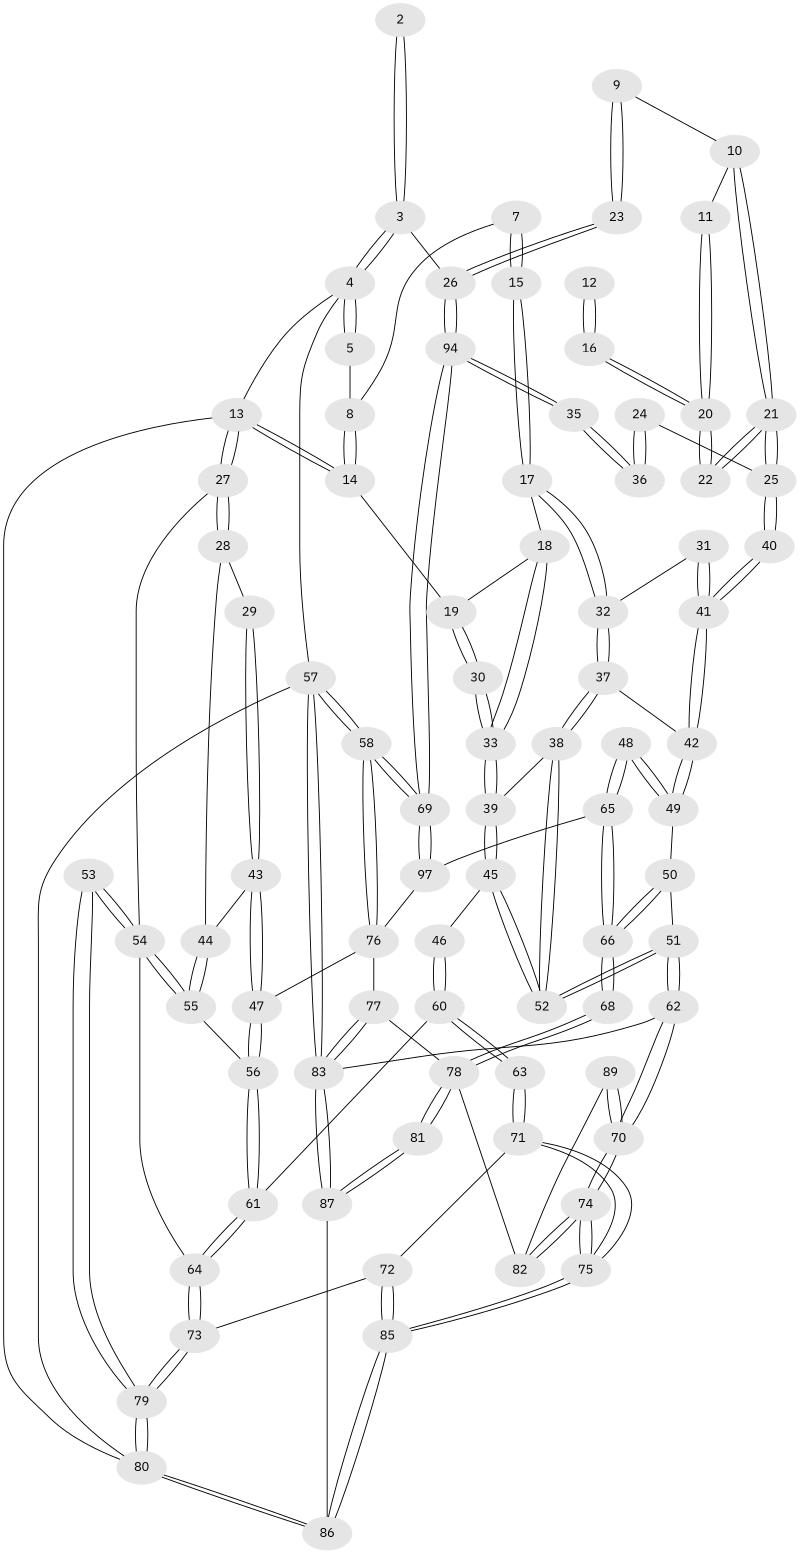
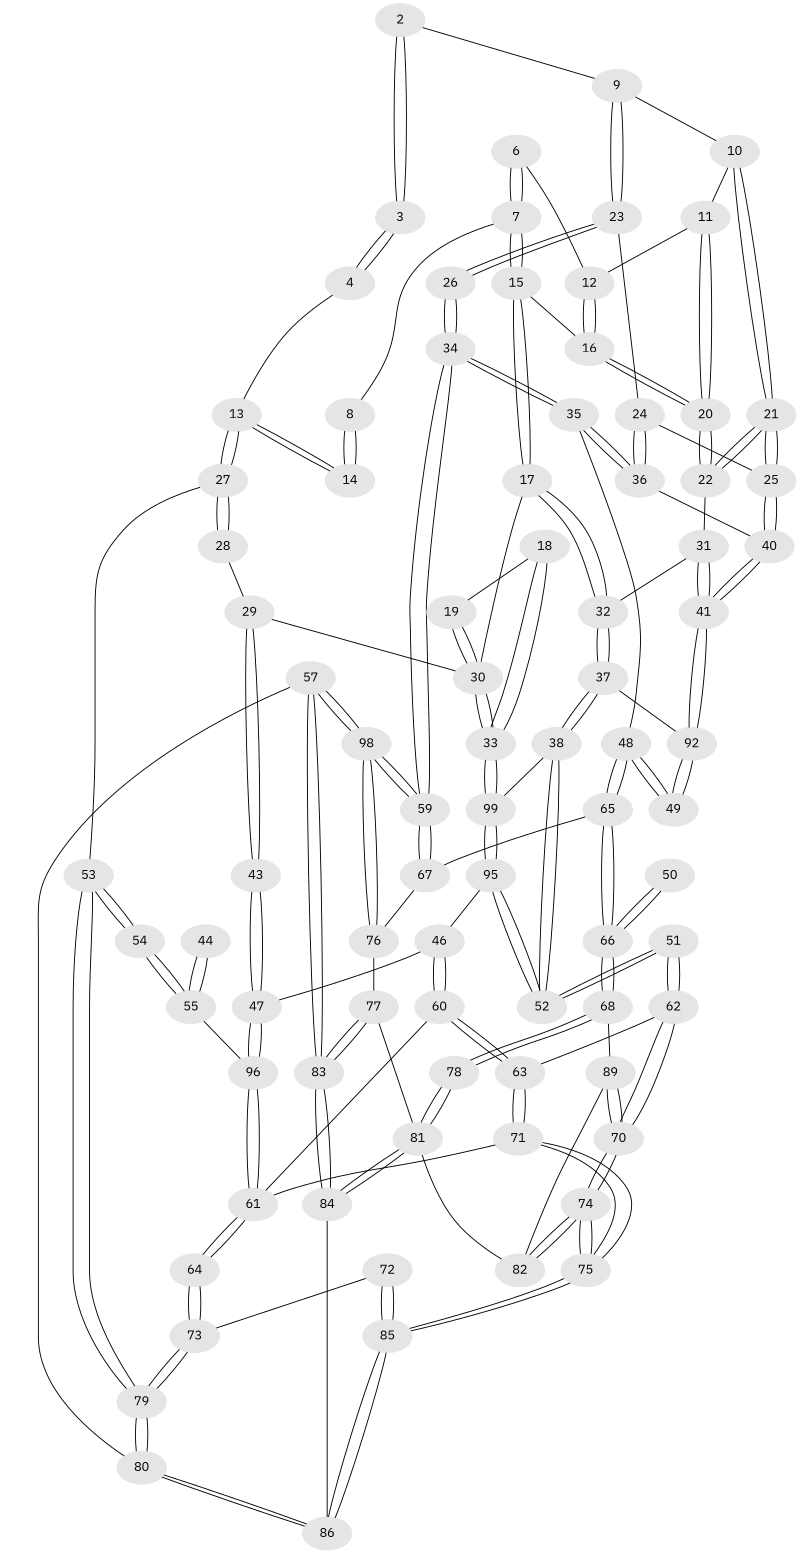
edge "2" -- "9": added
node "6": added
edge "3" -- "26": removed
edge "11" -- "12": added
edge "15" -- "16": added
edge "23" -- "24": added
node "5": removed
node "94": label "94" -> "34"
edge "4" -- "57": removed
edge "22" -- "31": added
edge "36" -- "40": added
edge "17" -- "18": now "17" -- "30"
edge "14" -- "19": removed
edge "35" -- "48": added
edge "29" -- "30": added
edge "27" -- "54": now "27" -- "53"
edge "28" -- "44": removed
node "58": label "58" -> "98"
node "42": label "42" -> "92"
node "69": label "69" -> "59"
node "39": label "39" -> "99"
edge "49" -- "50": removed
node "97": label "97" -> "67"
node "45": label "45" -> "95"
edge "13" -- "80": removed
edge "43" -- "44": removed
edge "50" -- "51": removed
edge "76" -- "47": now "46" -- "47"
edge "77" -- "78": now "77" -- "81"
edge "68" -- "89": added
edge "62" -- "83": now "62" -- "63"
node "56": label "56" -> "96"
edge "54" -- "64": removed
edge "78" -- "82": now "81" -- "82"
edge "71" -- "72": now "71" -- "61"
node "87": label "87" -> "84"
